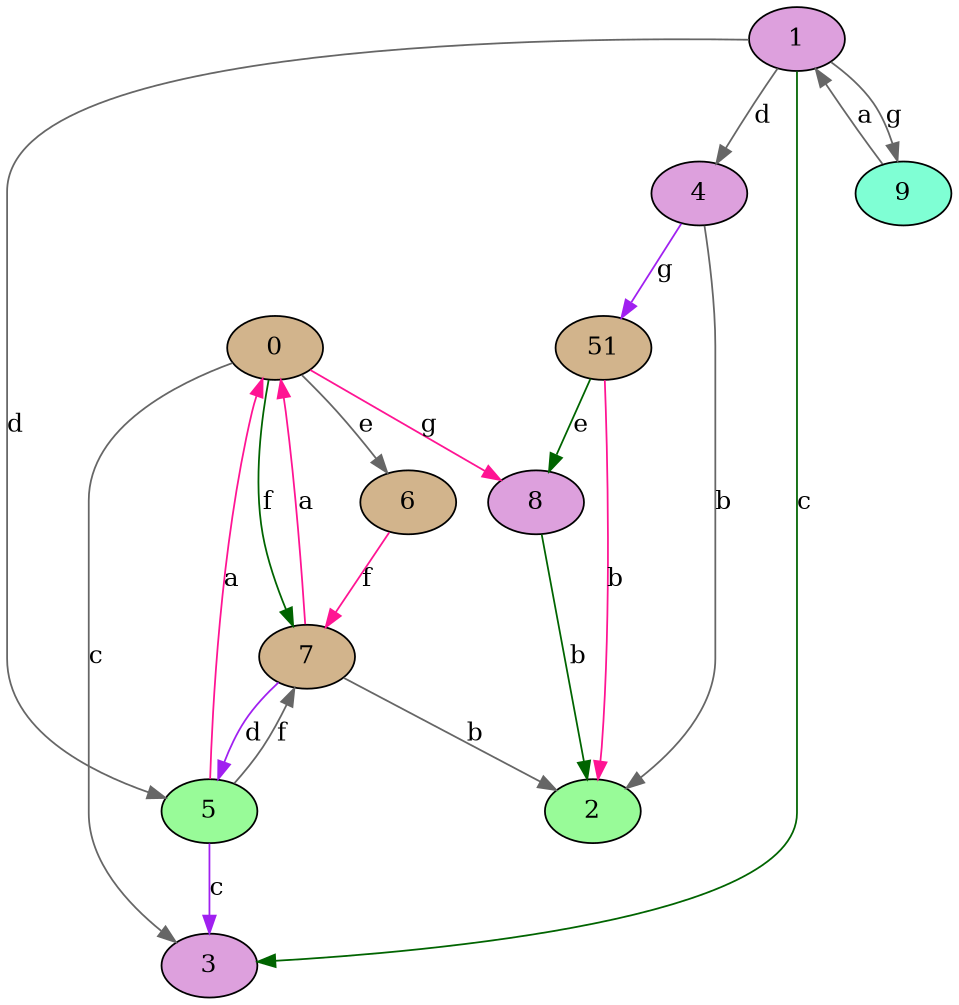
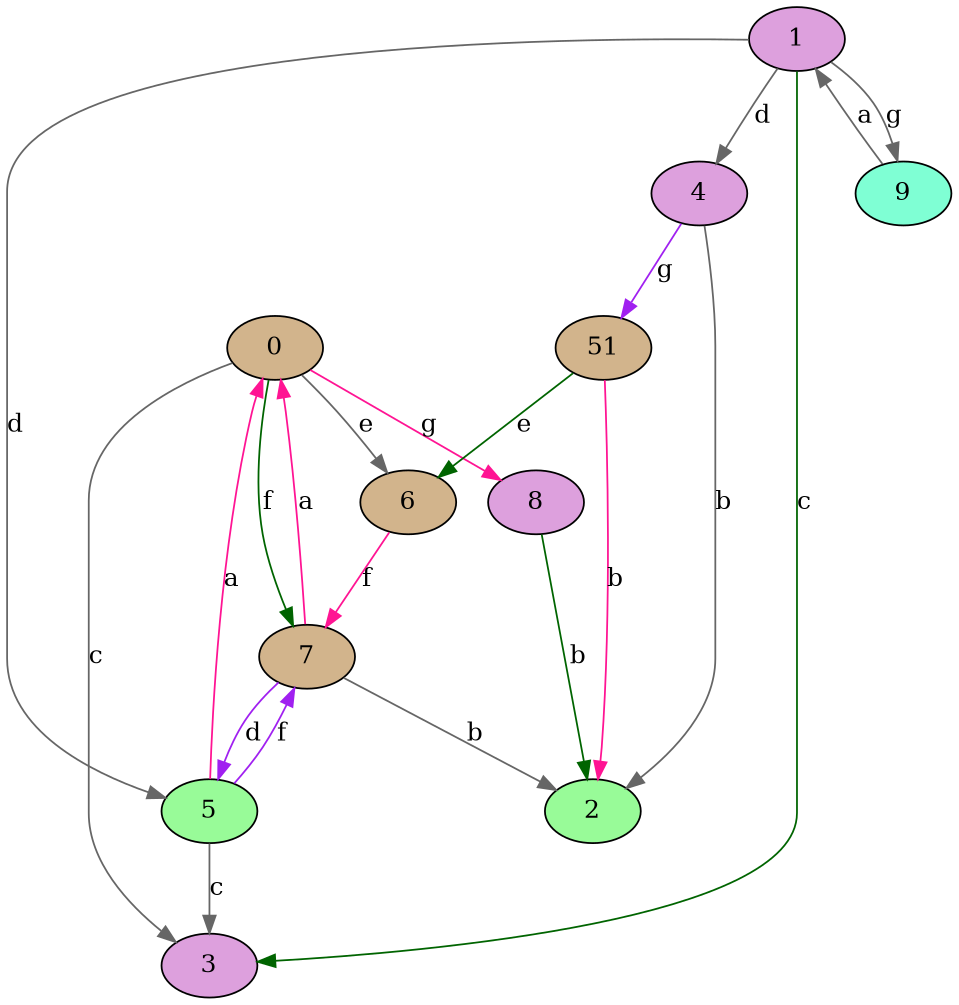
edge "51" -> "8": now "51" -> "6"
edge "5" -> "7": color gray40 -> purple
edge "5" -> "3": color purple -> gray40
